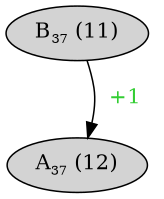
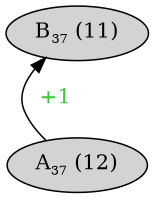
edge "B" -> "A": reversed
